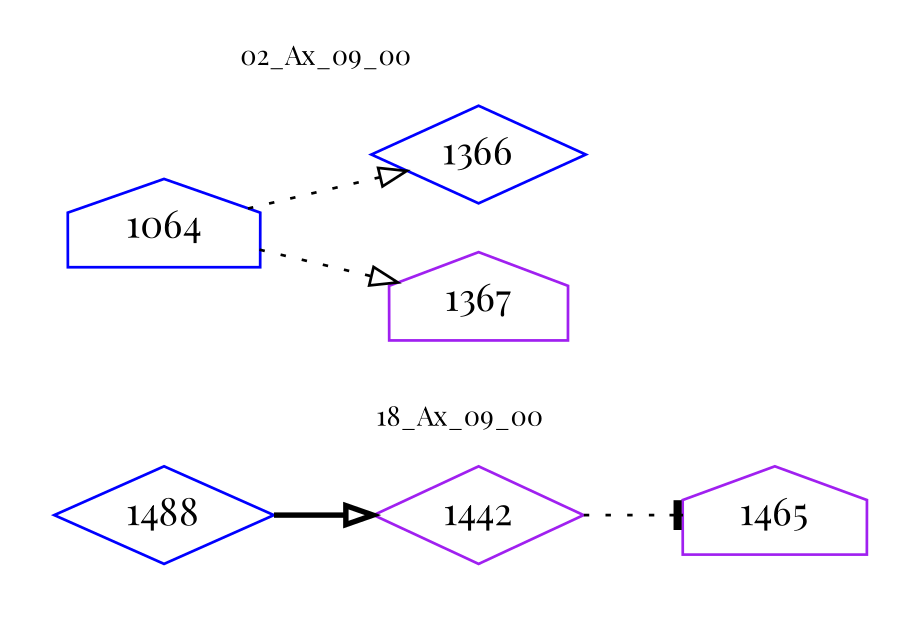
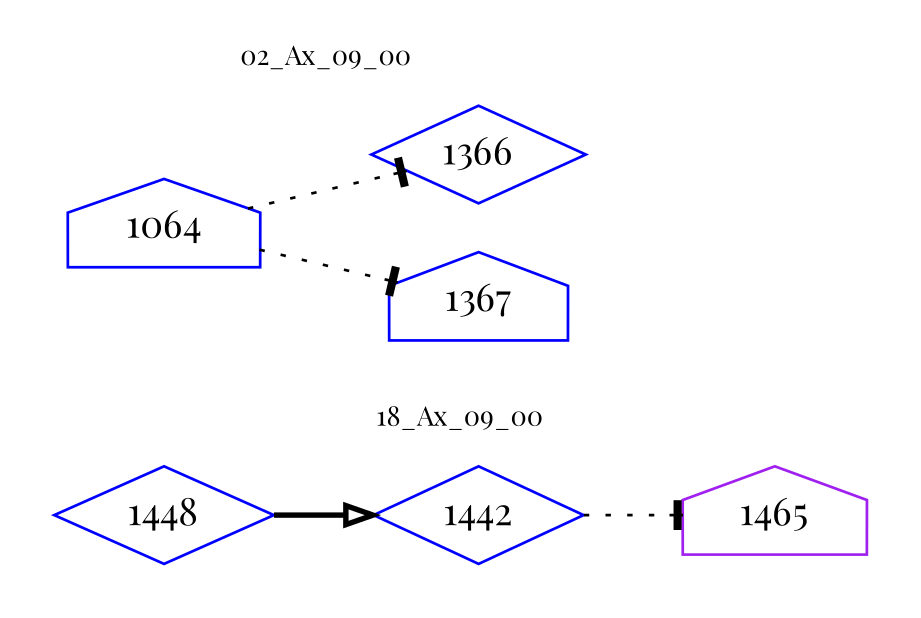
edge "1064" -> "1366": arrowhead onormal -> tee
edge "1064" -> "1367": arrowhead onormal -> tee
node "1367": color purple -> blue
node "1488": label "1488" -> "1448"
node "1442": color purple -> blue
